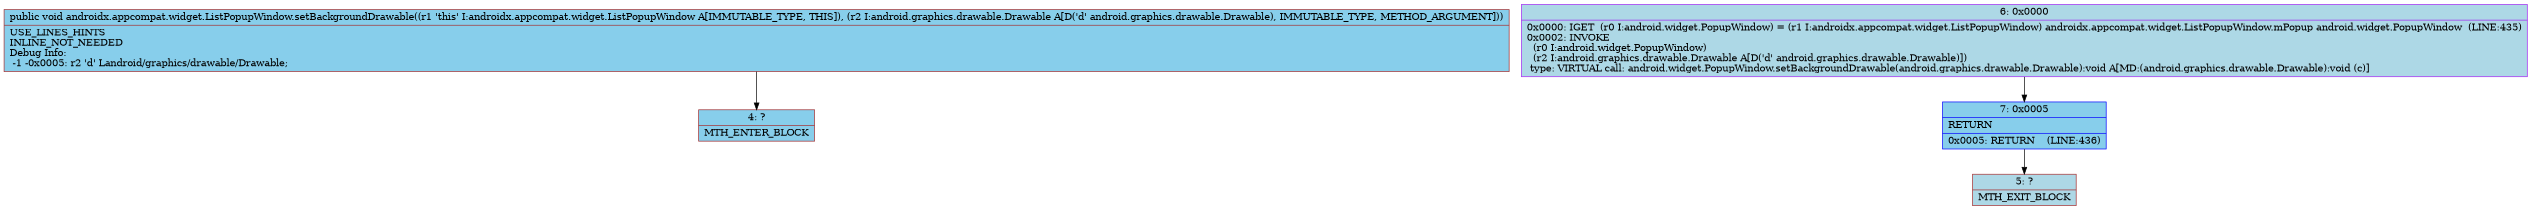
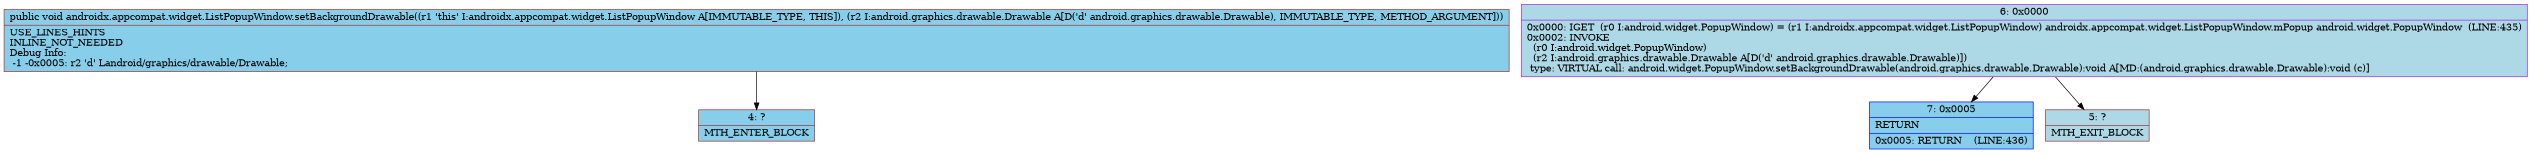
edge "7: 0x0005" -> "5: ?": now "6: 0x0000" -> "5: ?"
